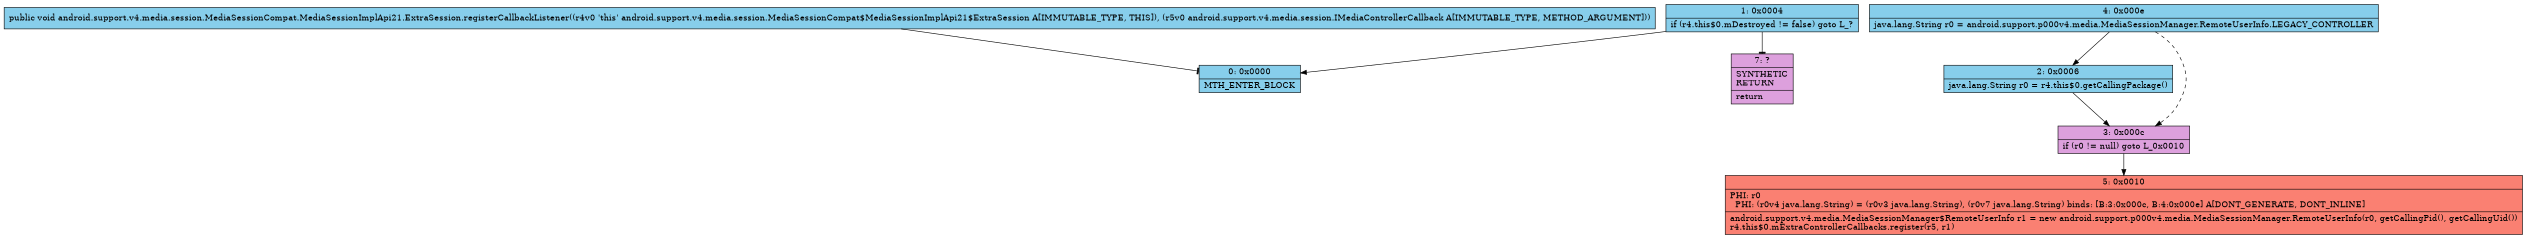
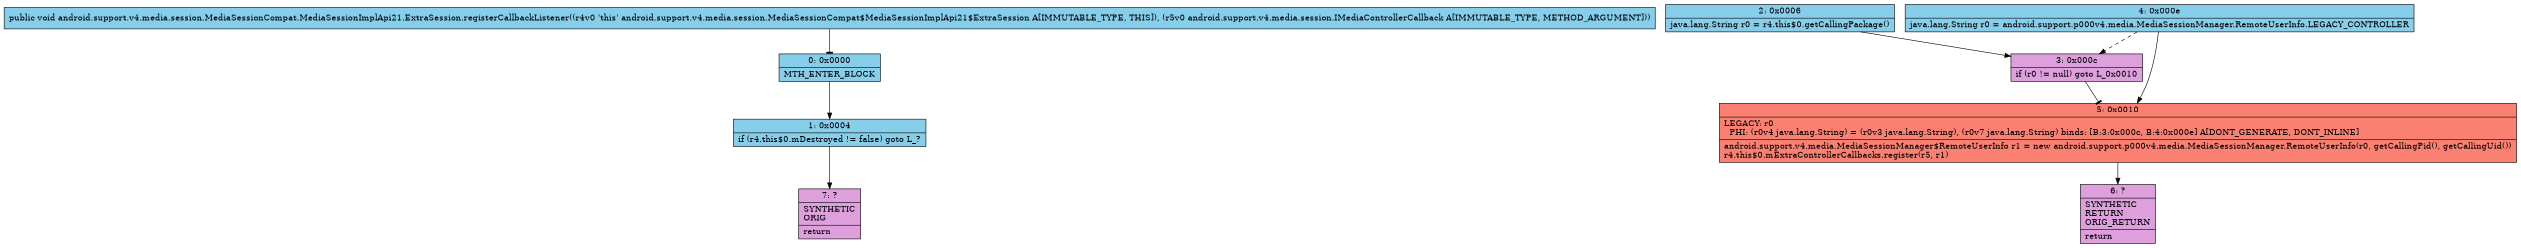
edge "1: 0x0004" -> "7: ?": arrowhead tee -> normal
edge "4: 0x000e" -> "2: 0x0006": now "4: 0x000e" -> "5: 0x0010"
edge "1: 0x0004" -> "0: 0x0000": reversed
node "7: ?": text "RETURN" -> "ORIG"
edge "3: 0x000c" -> "5: 0x0010": arrowhead normal -> tee
node "5: 0x0010": text "PHI: r0" -> "LEGACY: r0"
node "6: ?": added
